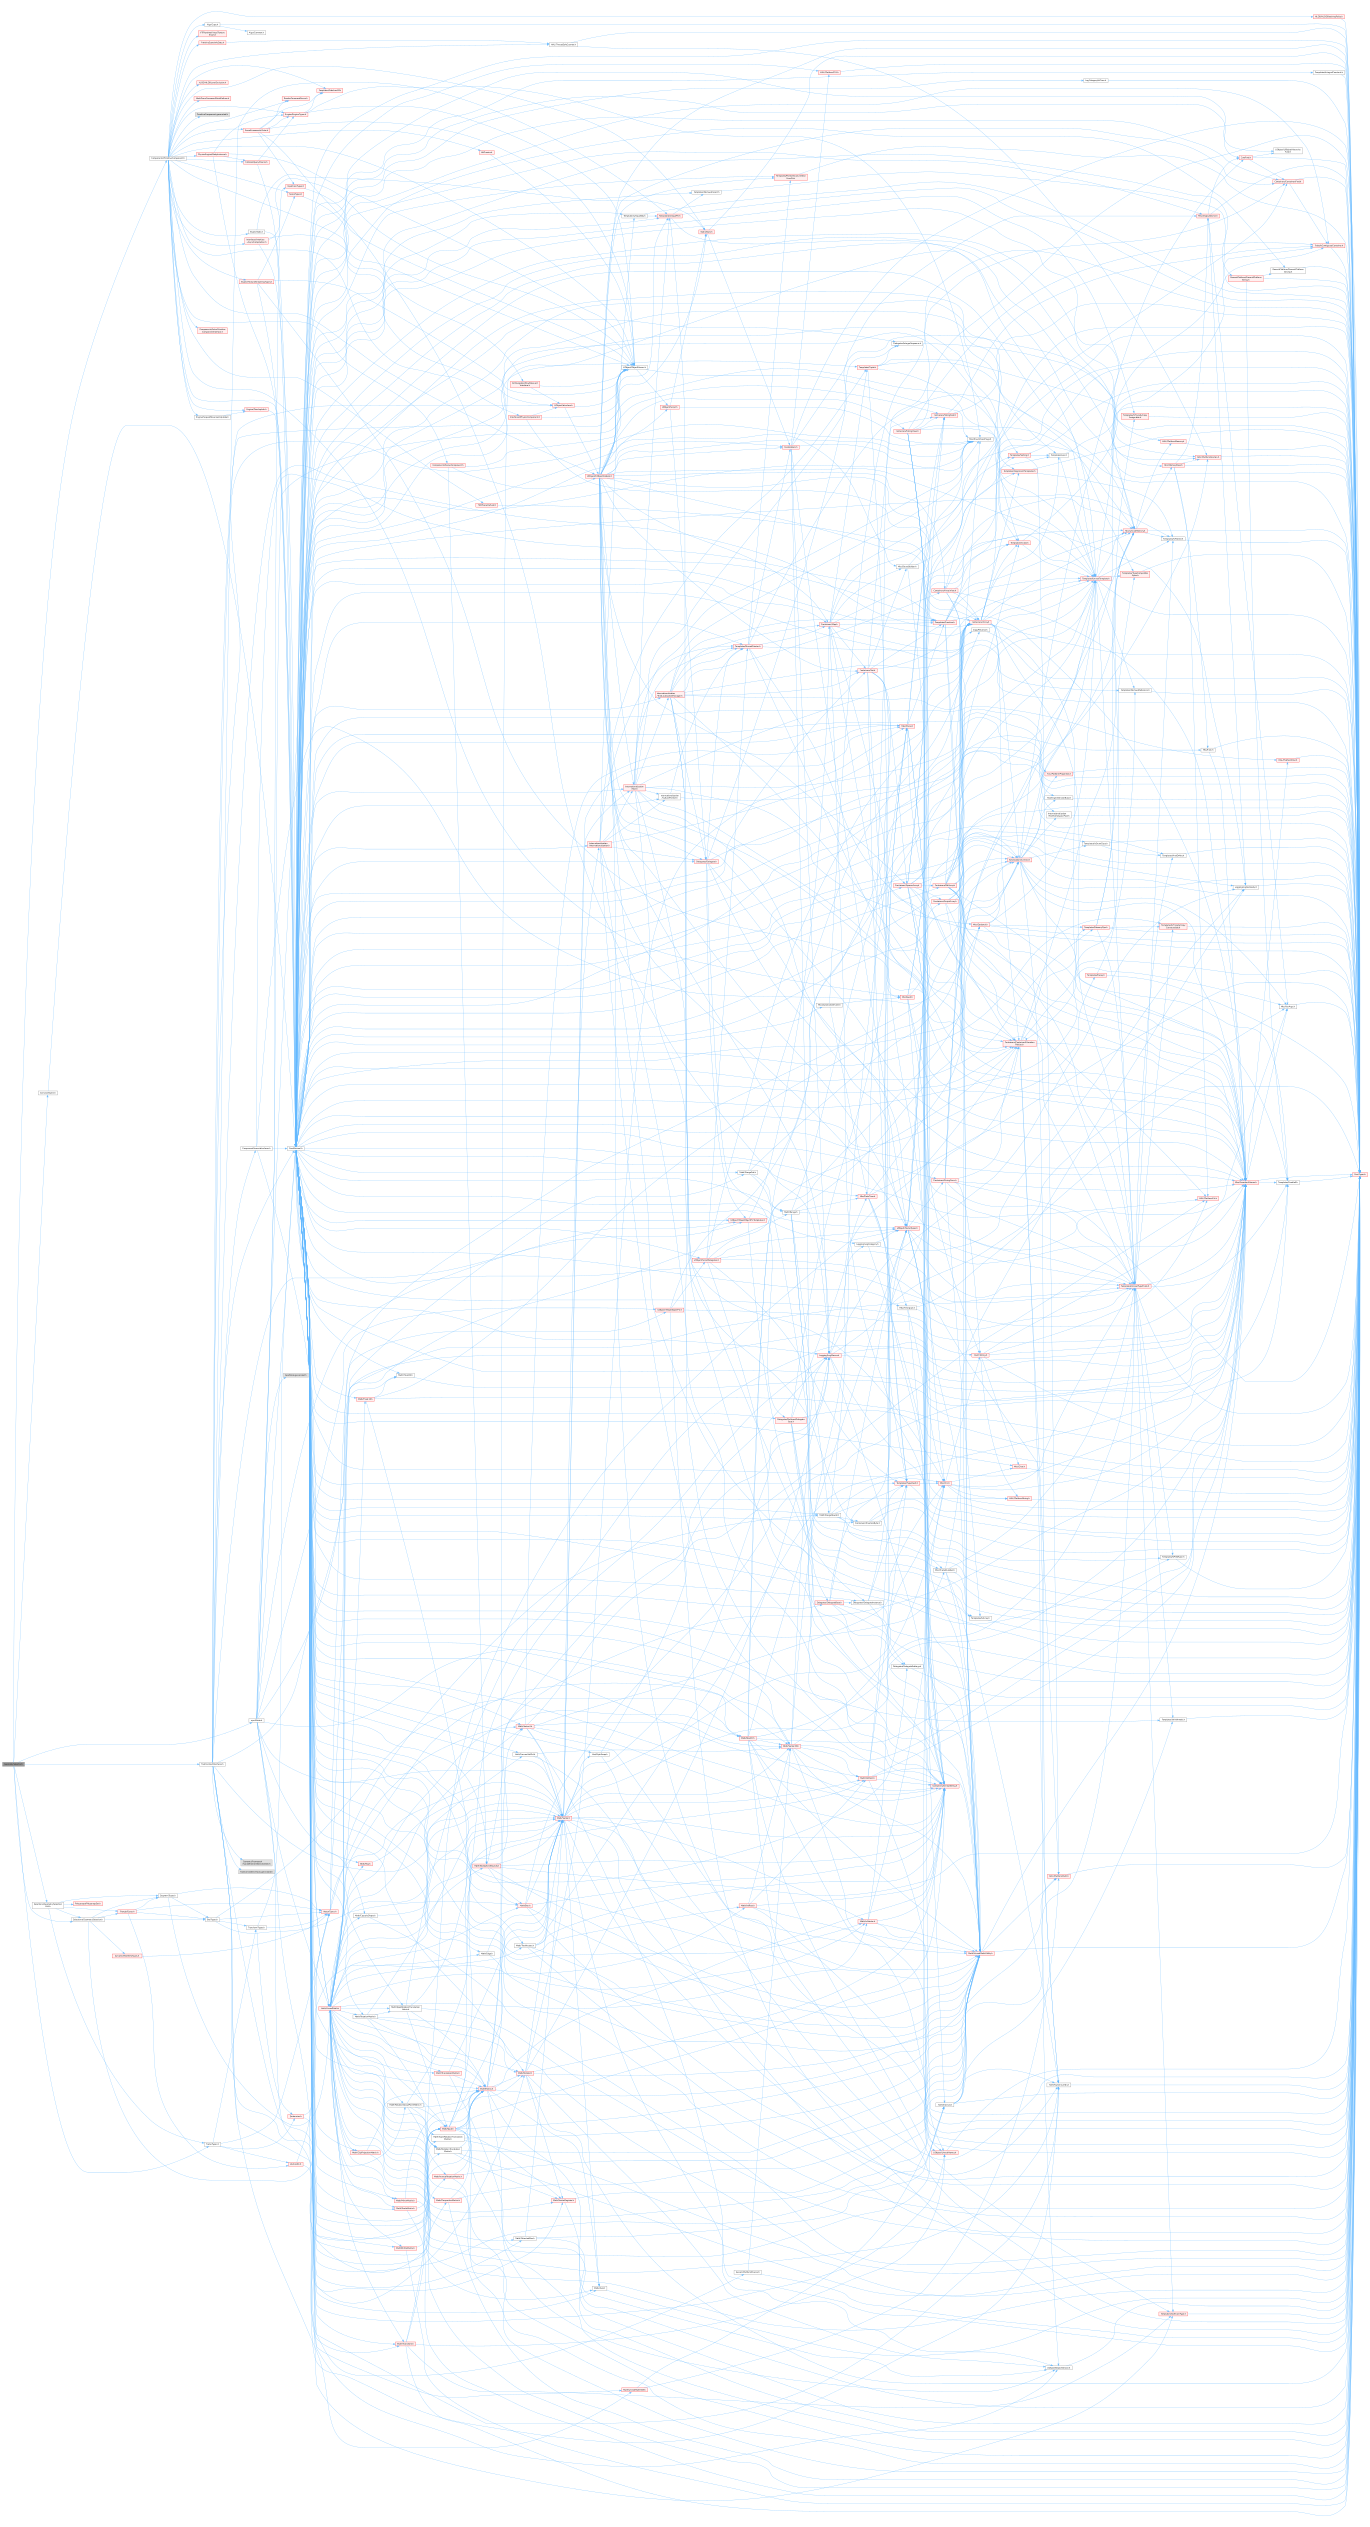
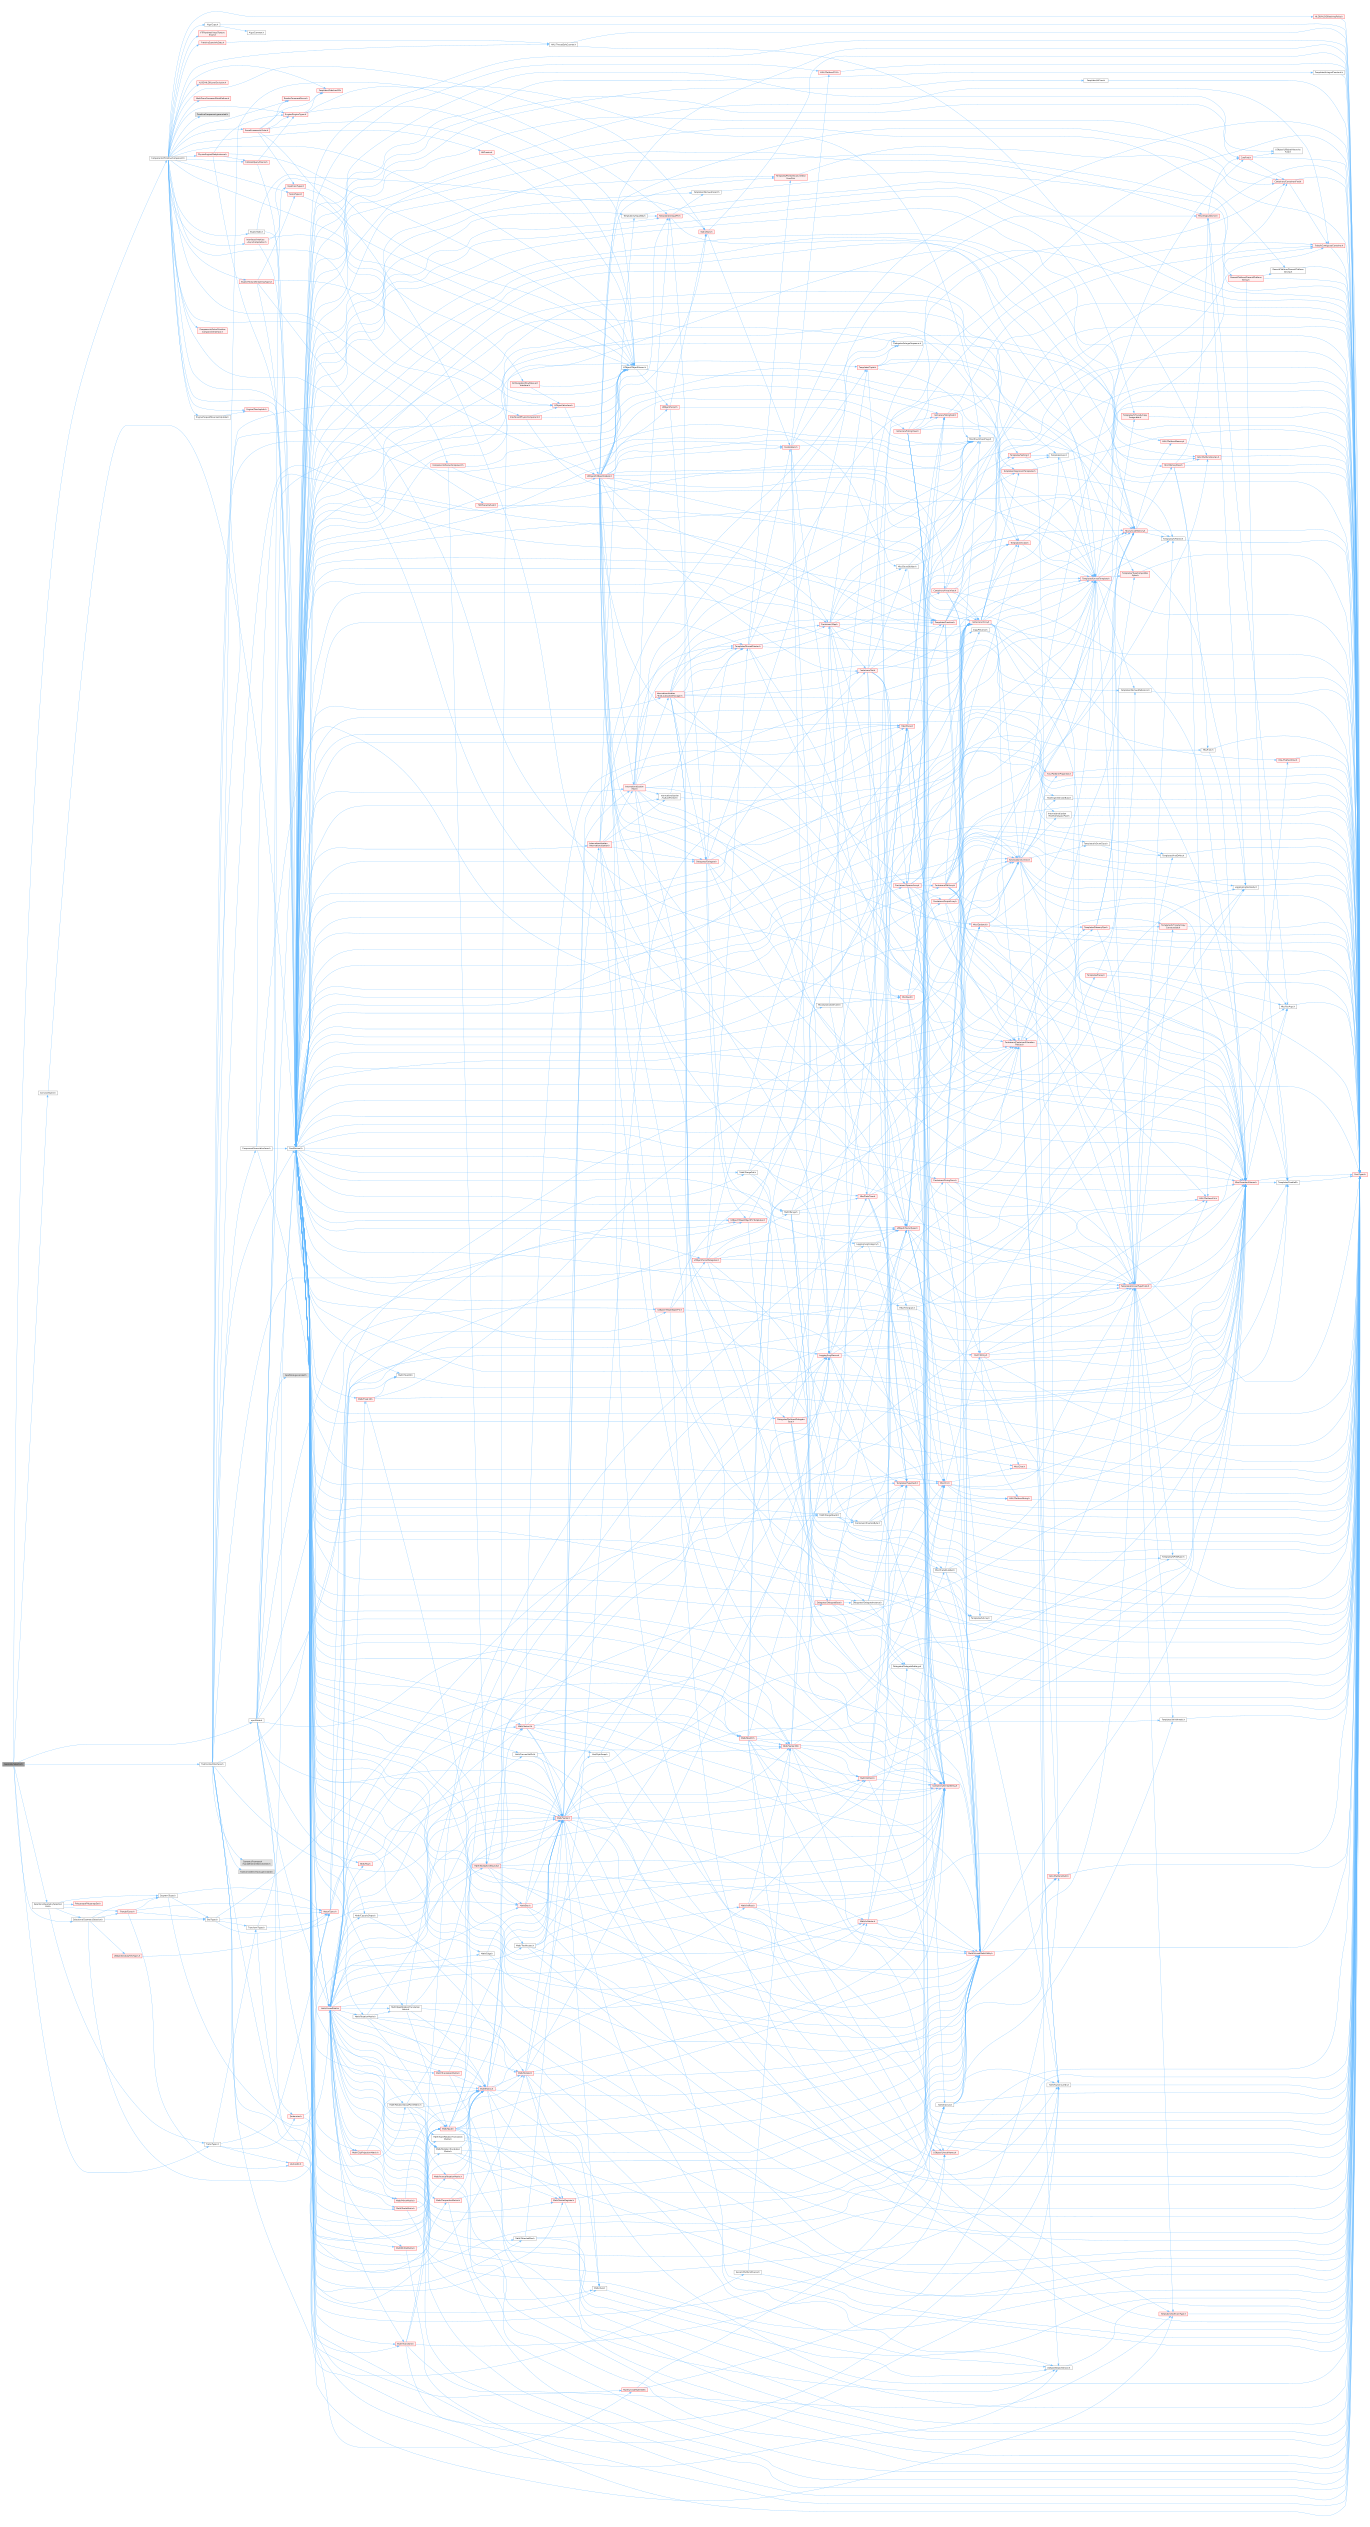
node "LogCategory/IsClass.h": label "LogCategory/IsClass.h" -> "Templates/IsClass.h"
node "DynamicMesh/InfoTypes.h": label "DynamicMesh/InfoTypes.h" -> "UObjectGlobals/InfoTypes.h"
